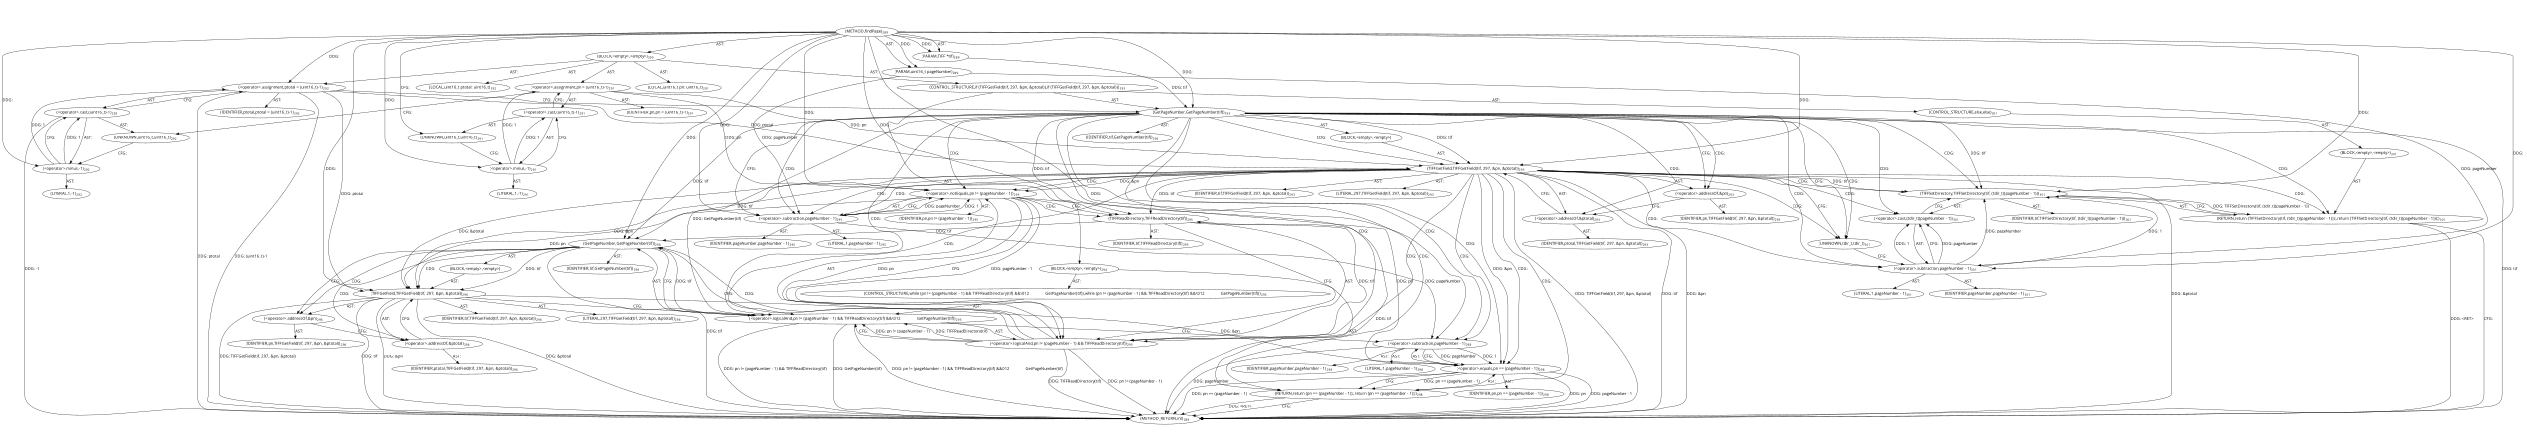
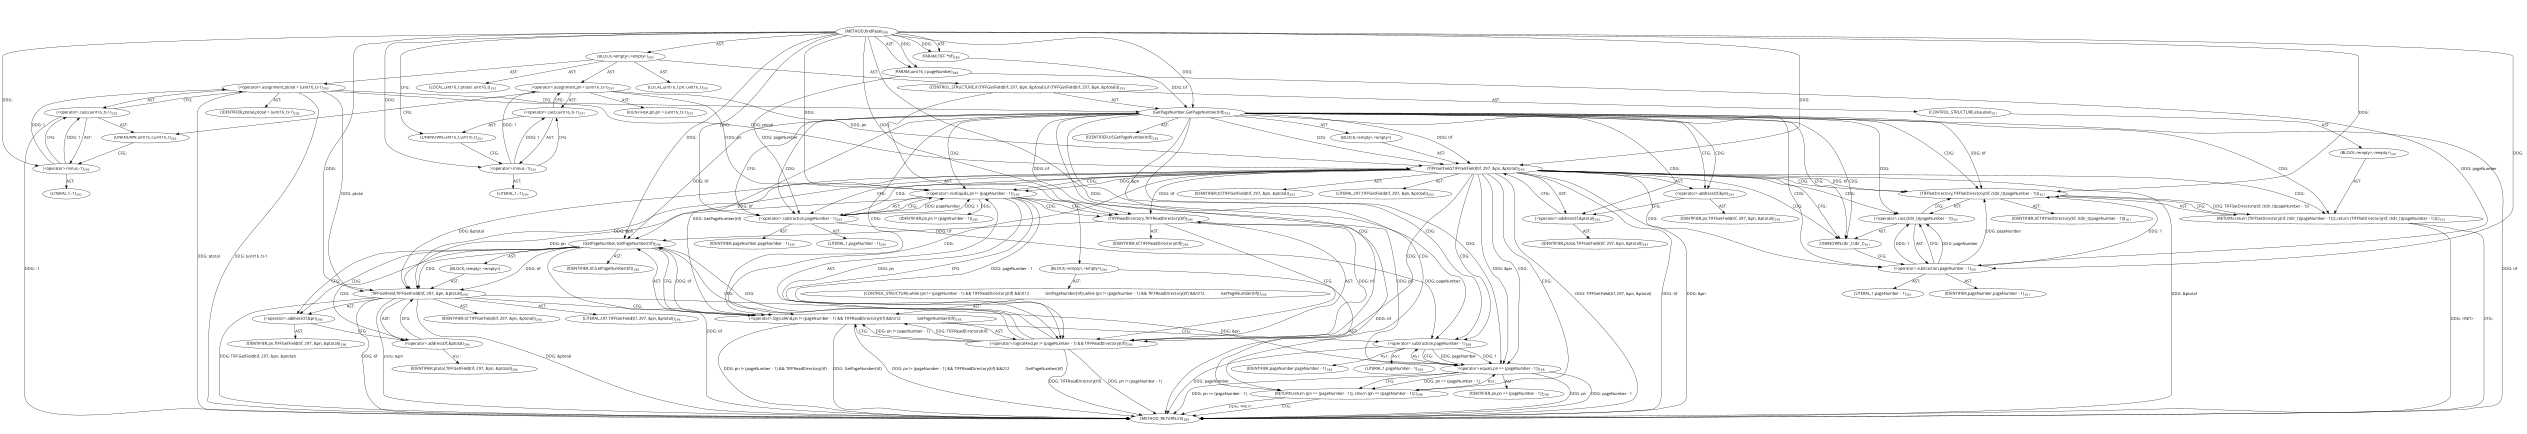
edge "(METHOD,findPage)" -> "(<operator>.assignment,ptotal = (uint16_t)-1)": removed, label "DDG:"
edge "(<operator>.notEquals,pn != (pageNumber - 1))" -> "(IDENTIFIER,pn,pn != (pageNumber - 1))": label "AST: " -> "DDG: "
edge "(<operator>.cast,(tdir_t)(pageNumber - 1))" -> "(UNKNOWN,tdir_t,tdir_t)": added, label "AST:"
